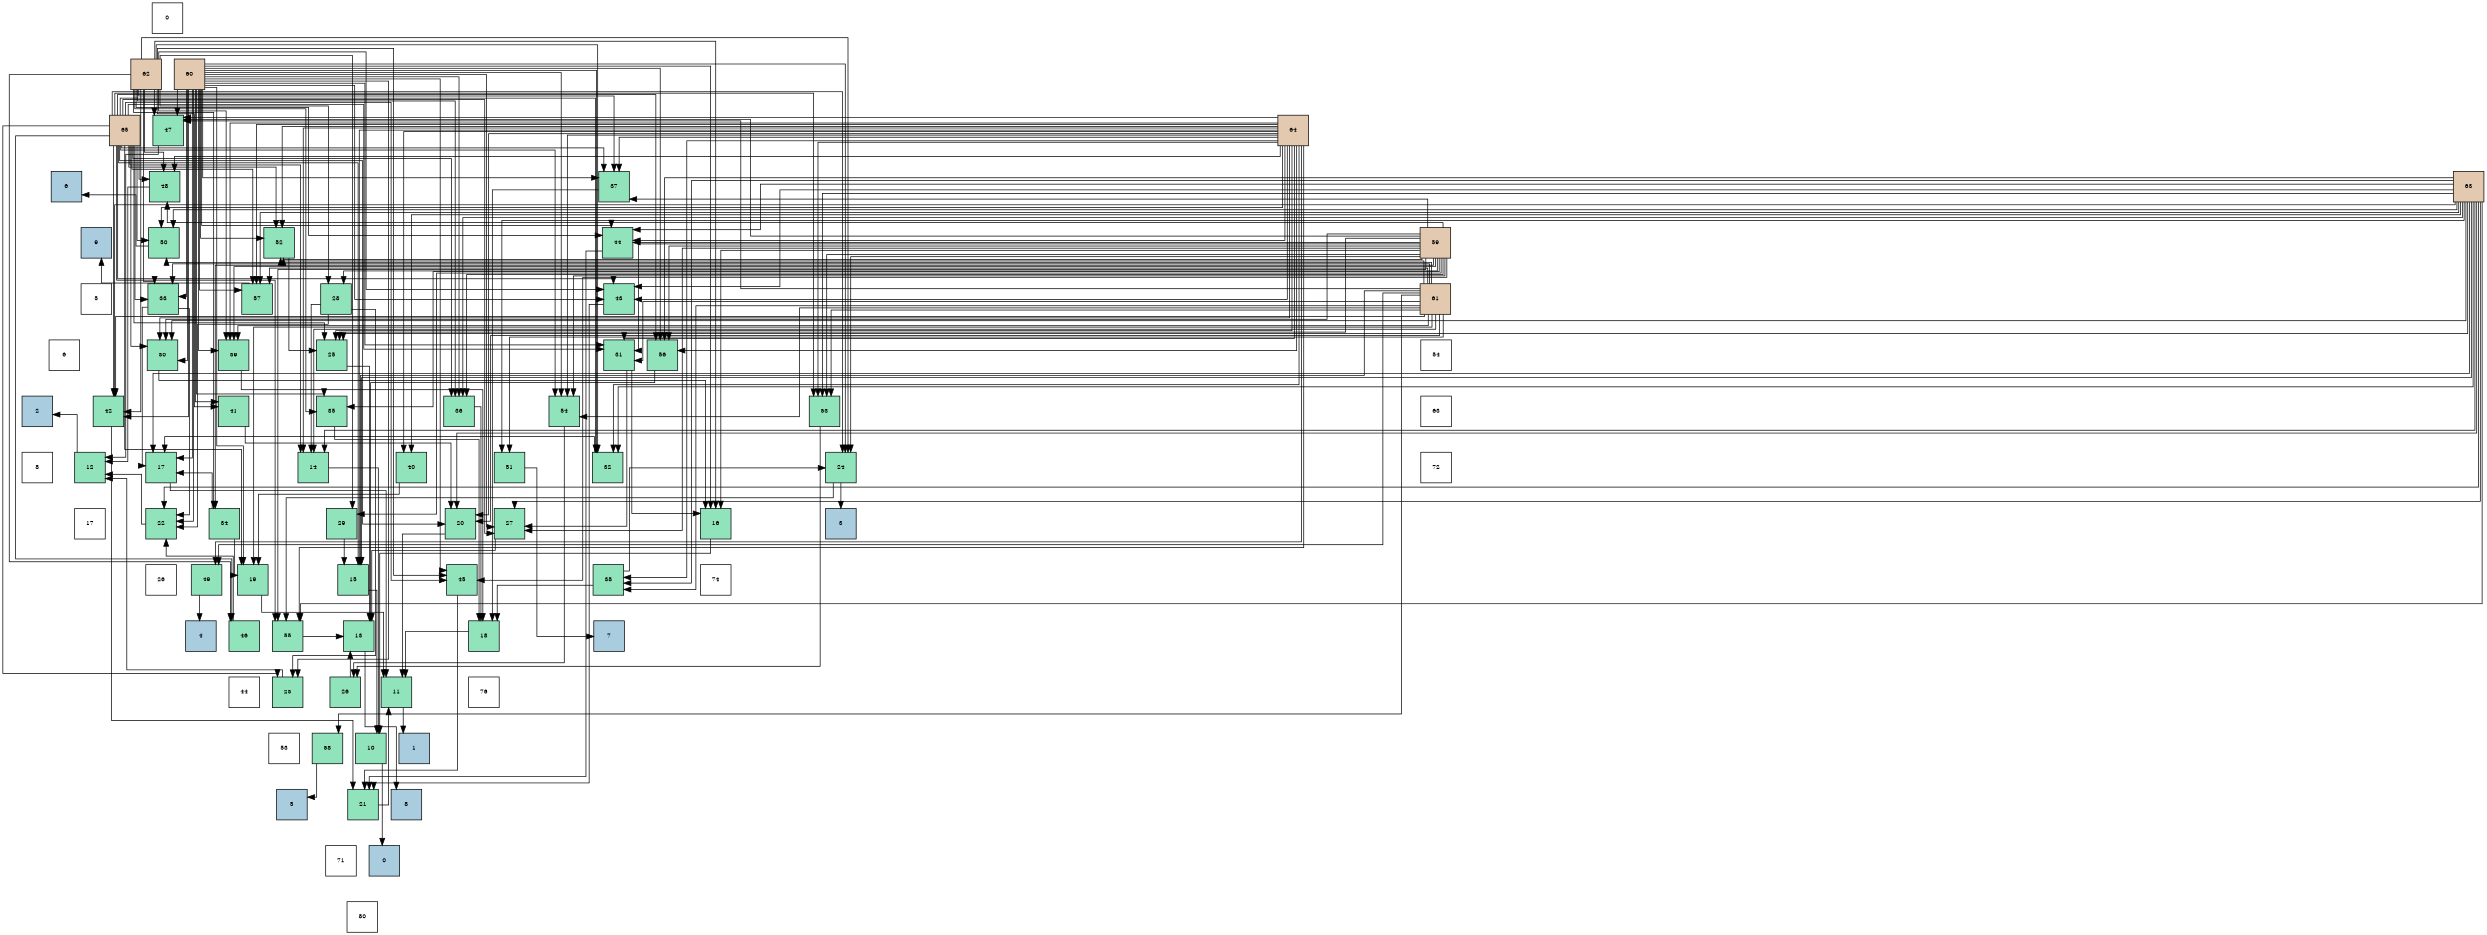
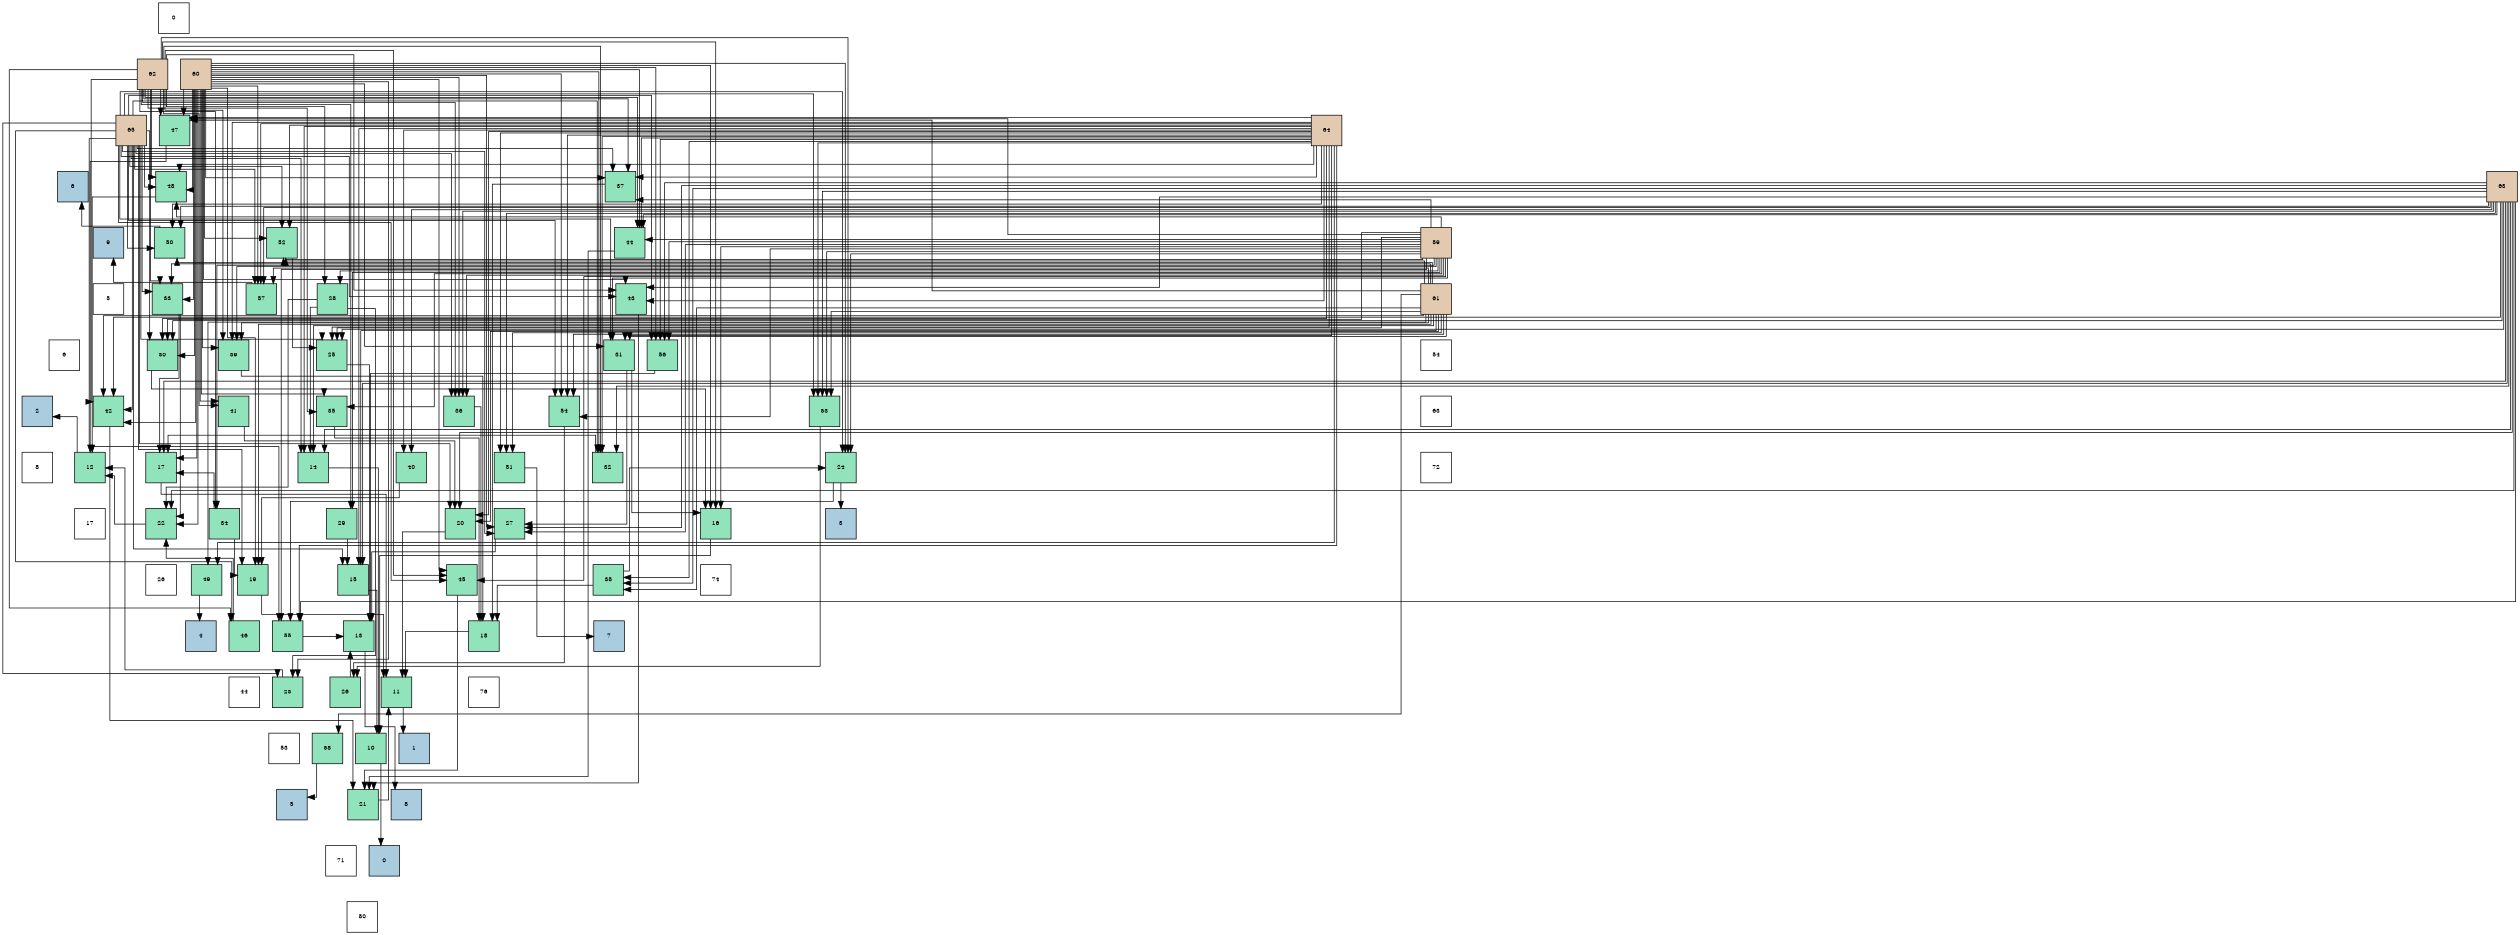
edge "64" -> "51": added
edge "60" -> "48": added
